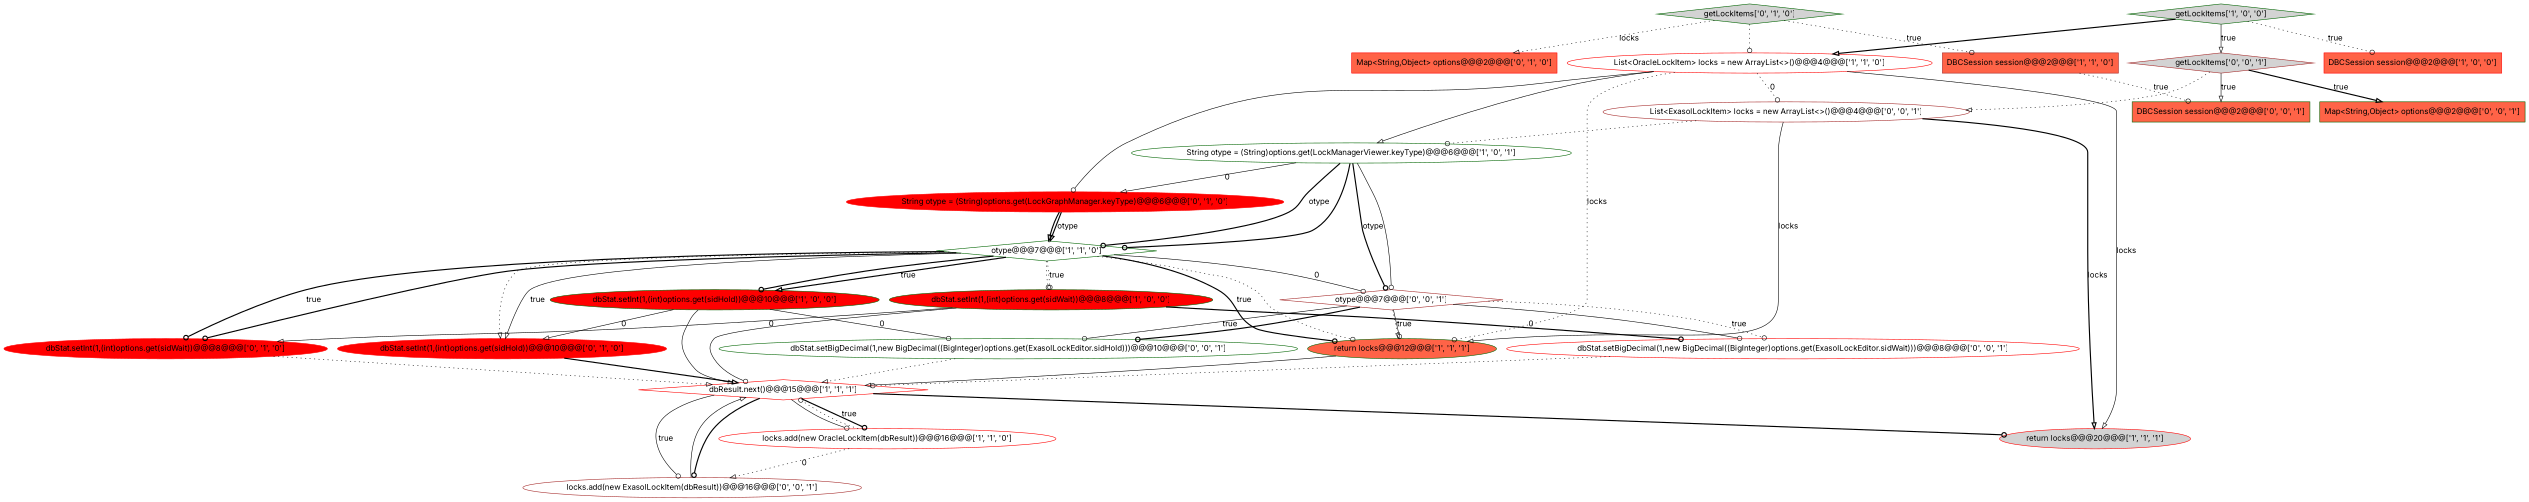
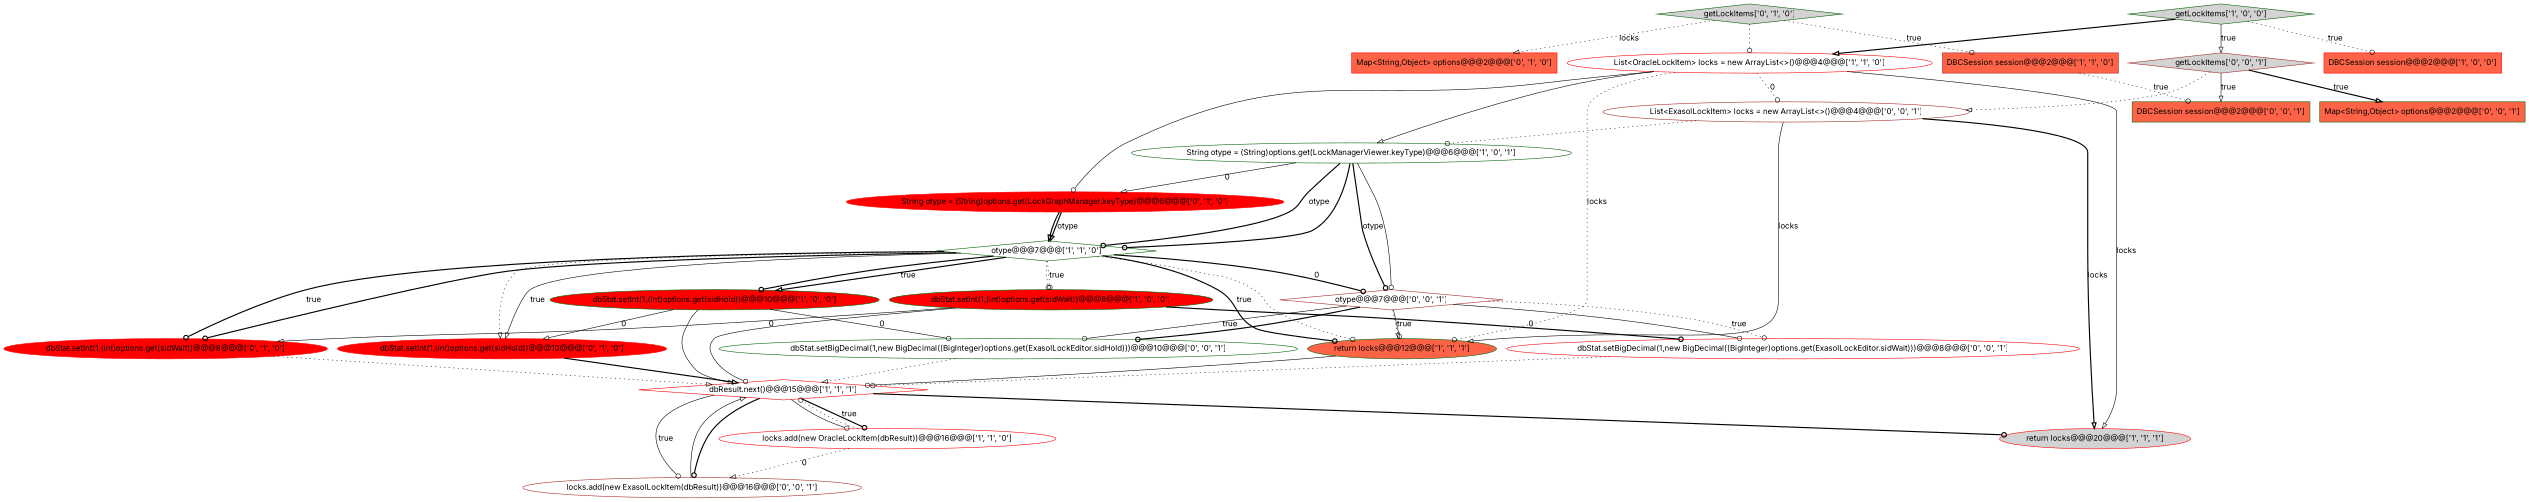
edge "otype@@@7@@@['1', '1', '0']" -> "otype@@@7@@@['0', '0', '1']": style solid -> bold
edge "return locks@@@12@@@['1', '1', '1']" -> "dbResult.next()@@@15@@@['1', '1', '1']": arrowhead onormal -> odot
